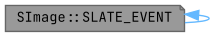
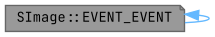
node "SImage::SLATE_EVENT": label "SImage::SLATE_EVENT" -> "SImage::EVENT_EVENT"
